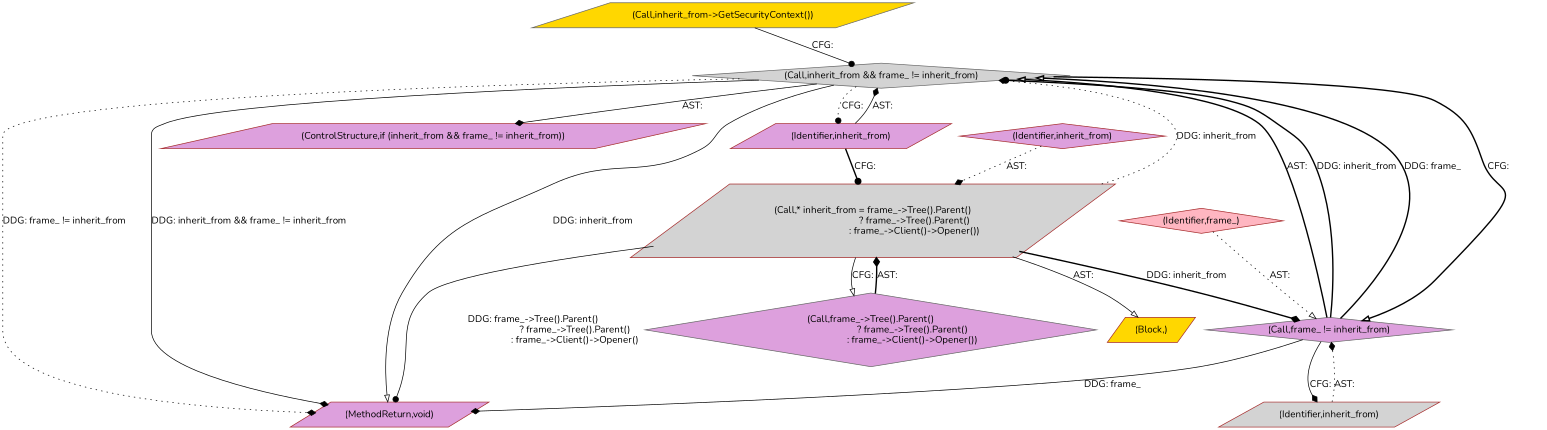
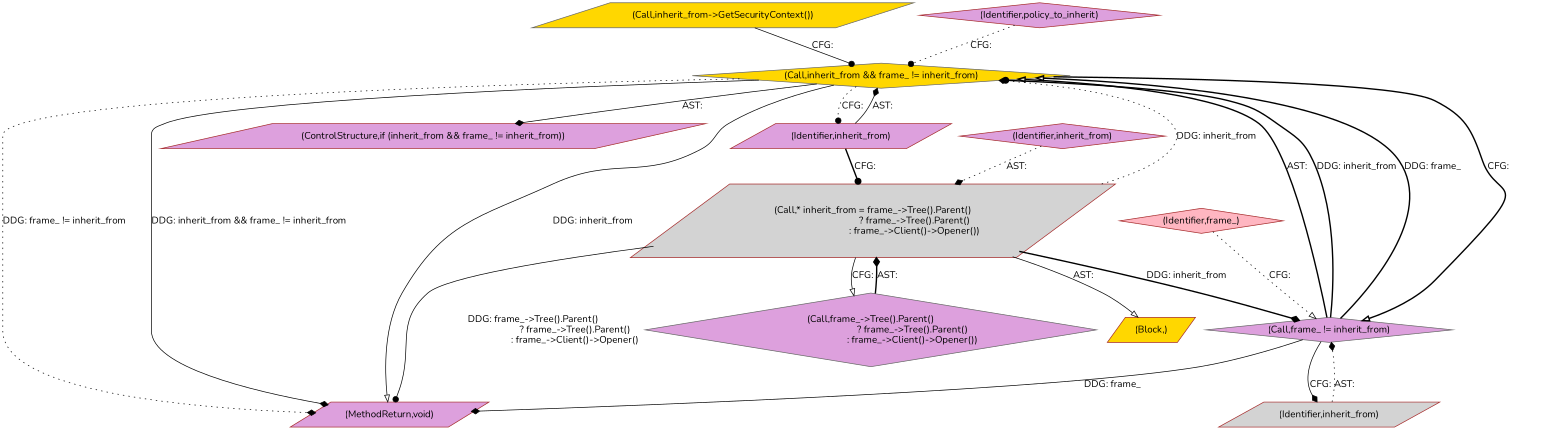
node "(Identifier,policy_to_inherit)": added
node "(Call,inherit_from && frame_ != inherit_from)": fillcolor lightgrey -> gold
edge "(Identifier,frame_)" -> "(Call,frame_ != inherit_from)": label "AST: " -> "CFG: "
